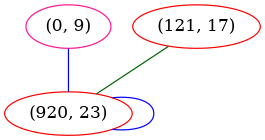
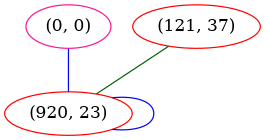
node "(0, 9)": label "(0, 9)" -> "(0, 0)"
node "(121, 17)": label "(121, 17)" -> "(121, 37)"
